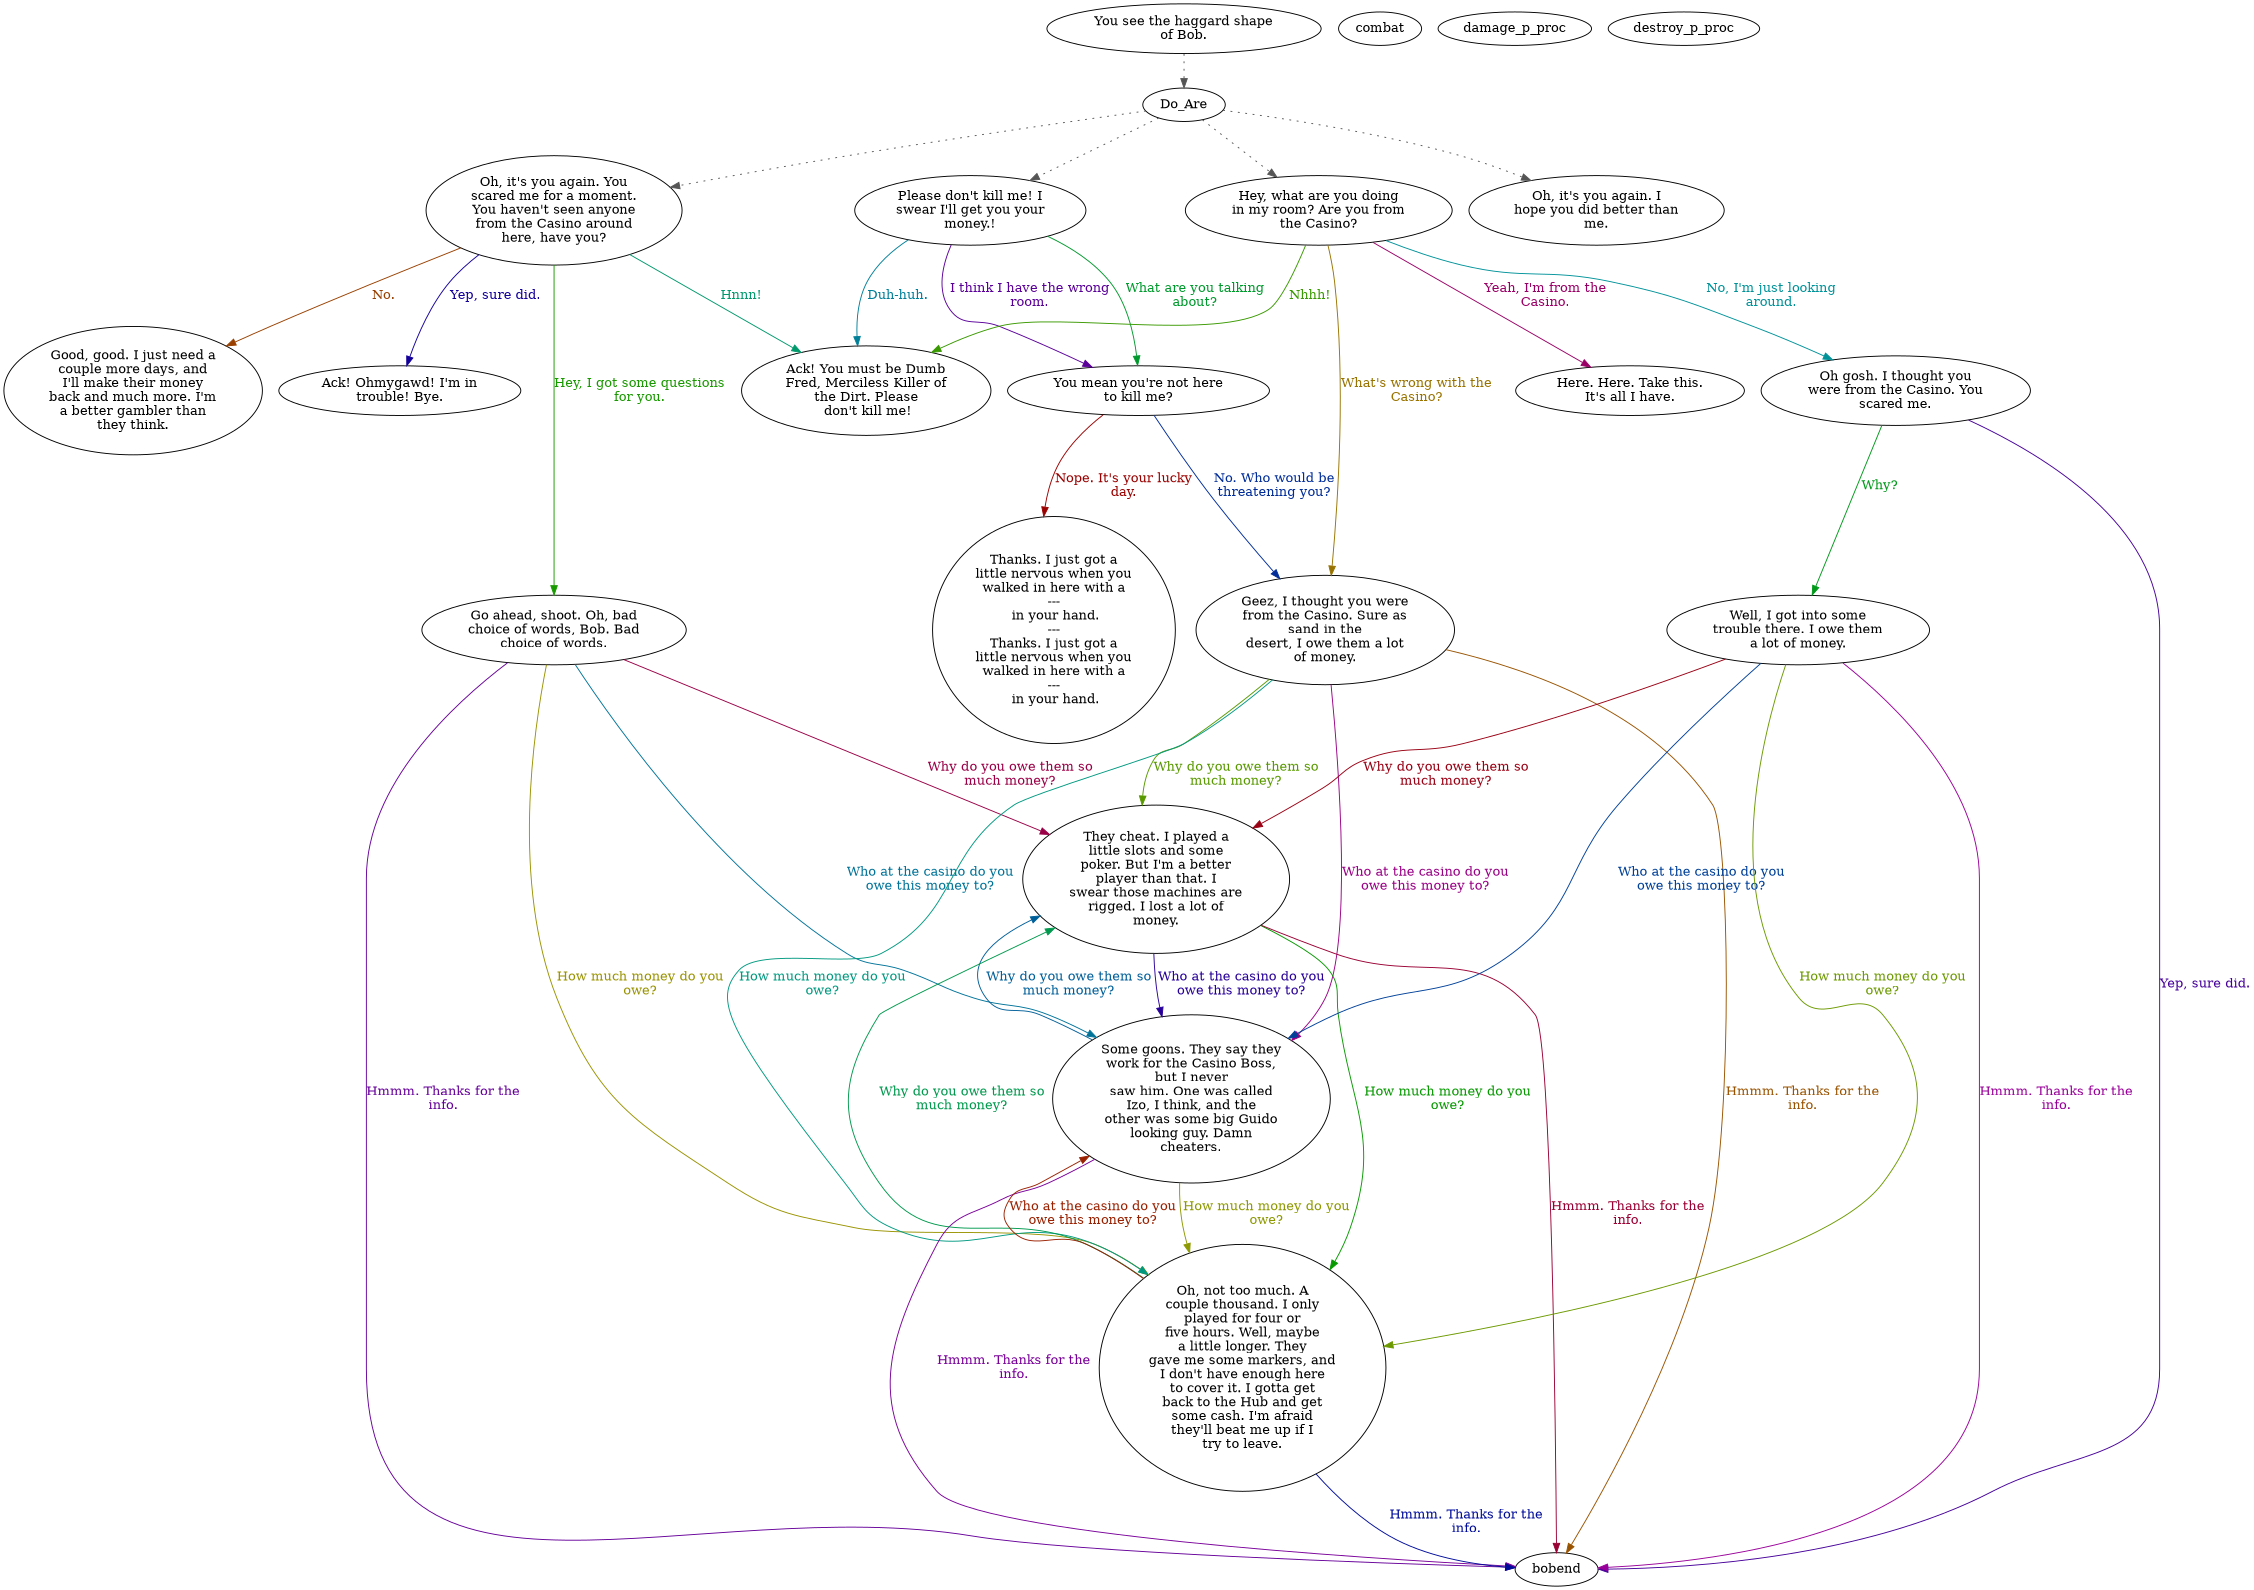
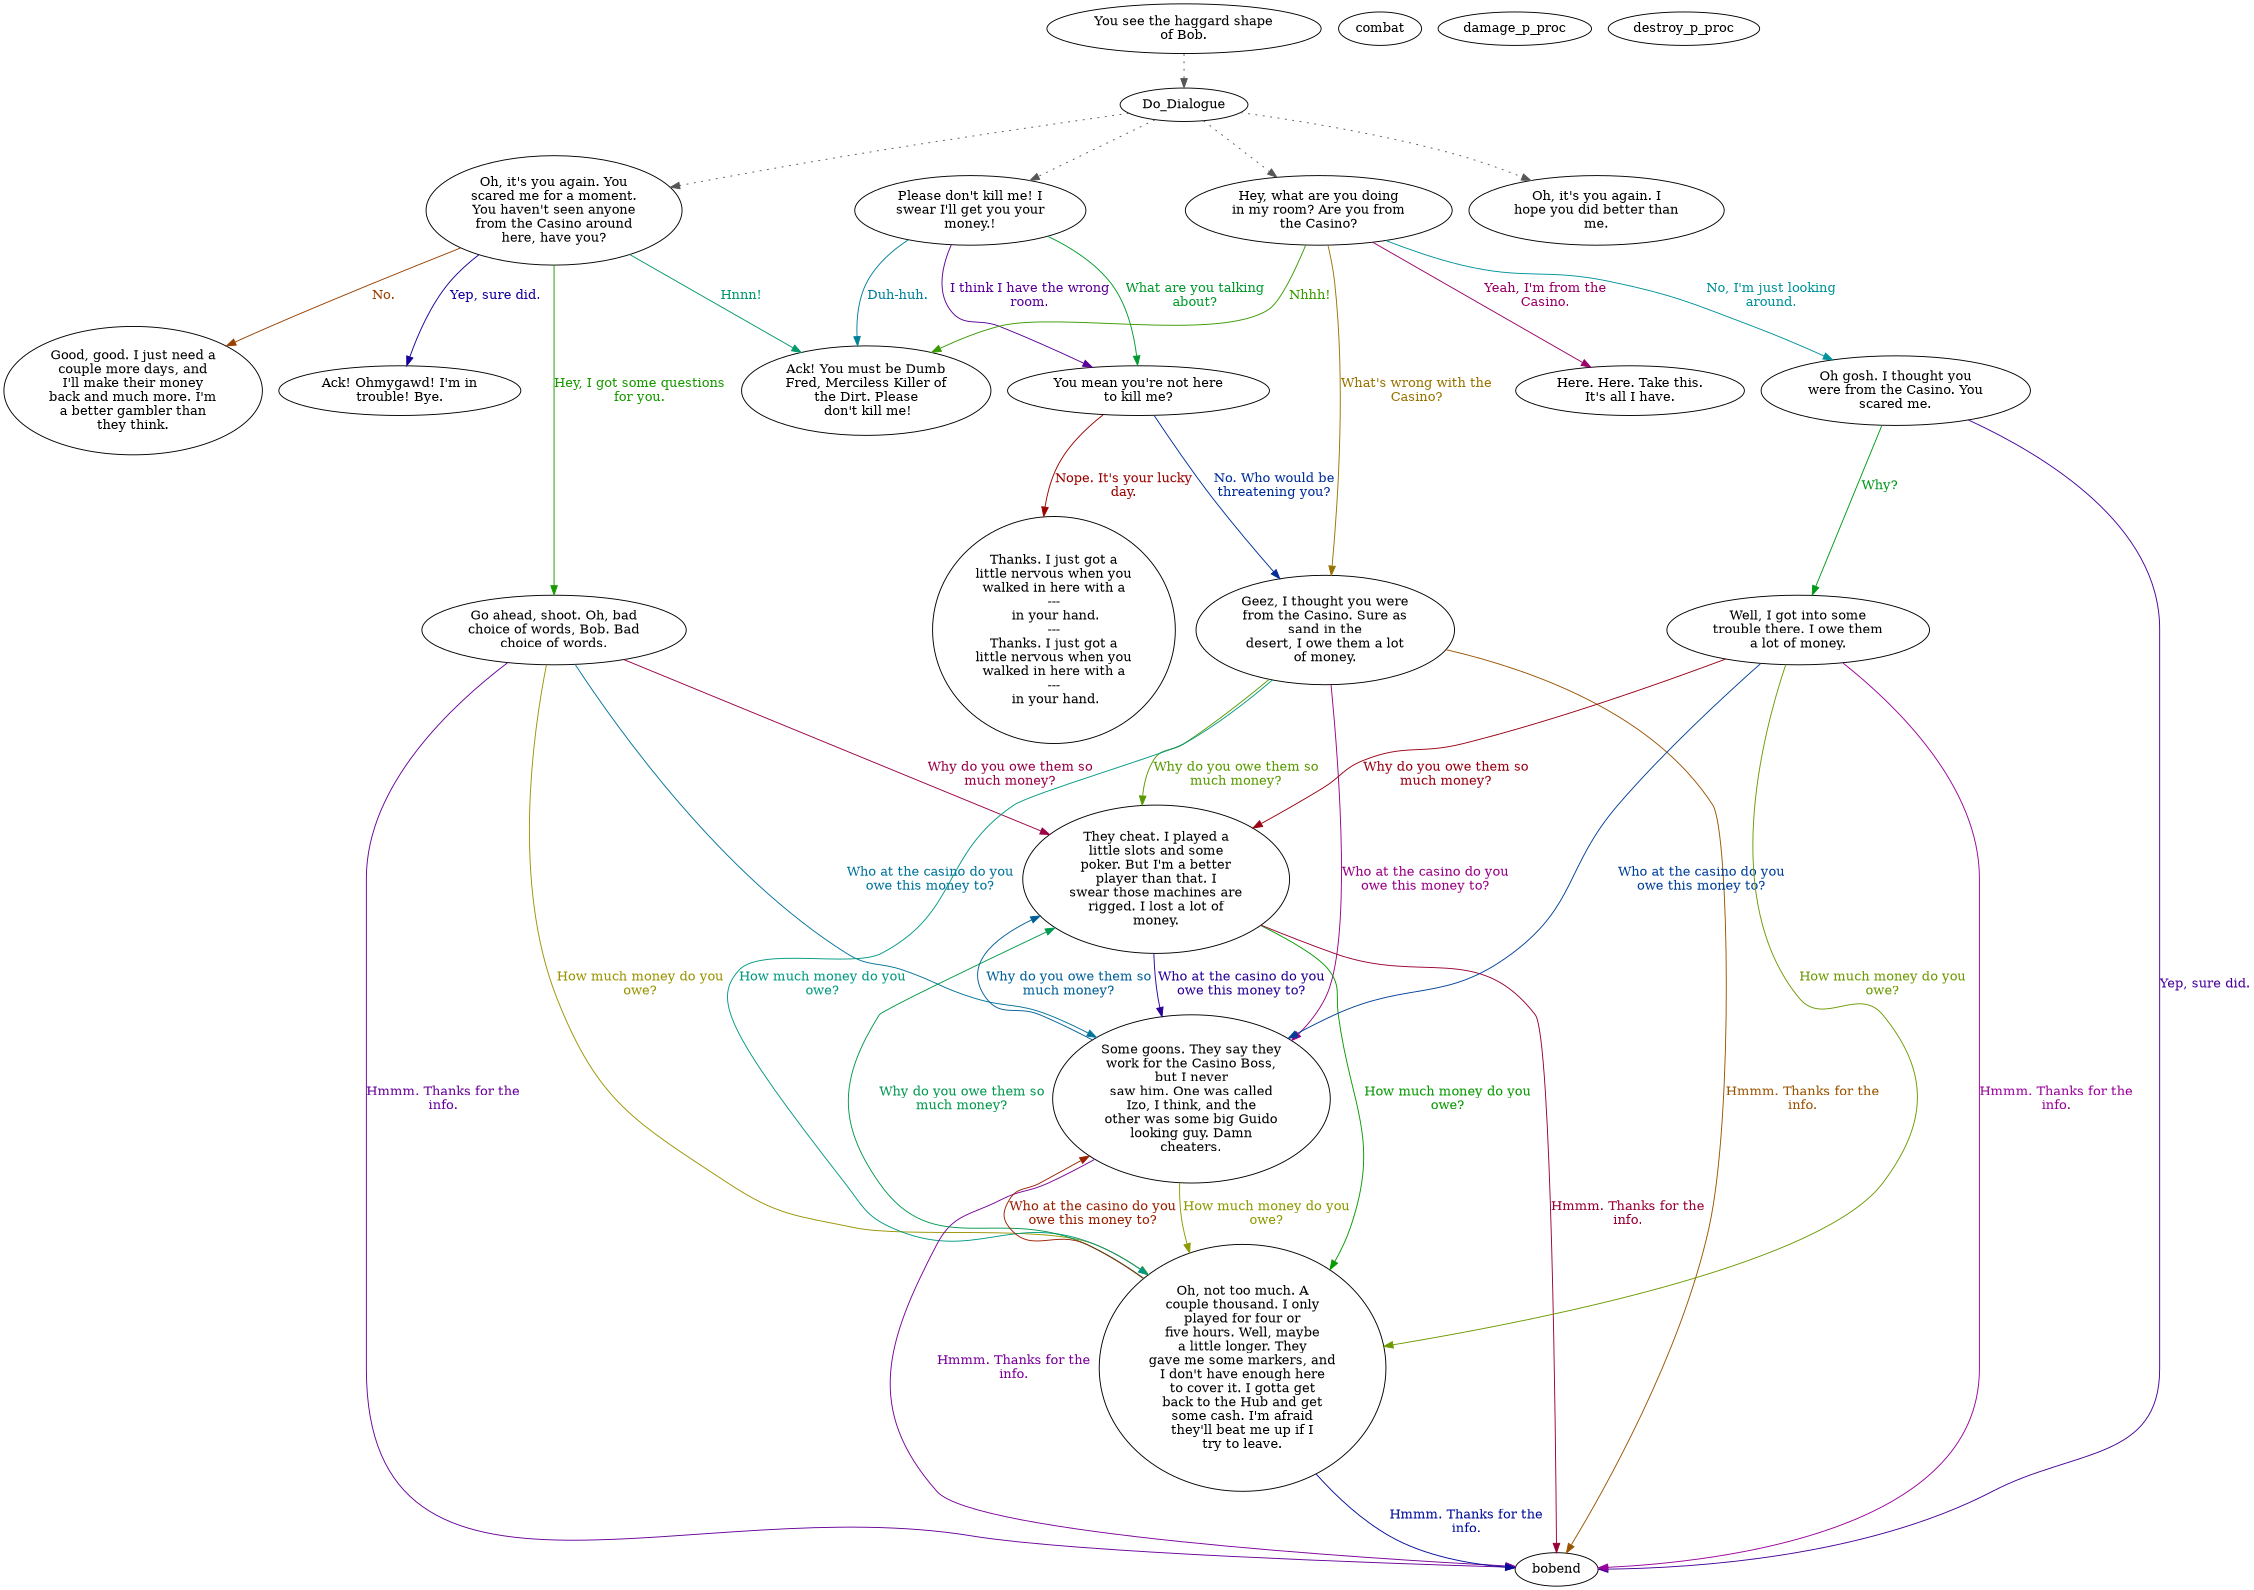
node "Do_Are": label "Do_Are" -> "Do_Dialogue"
